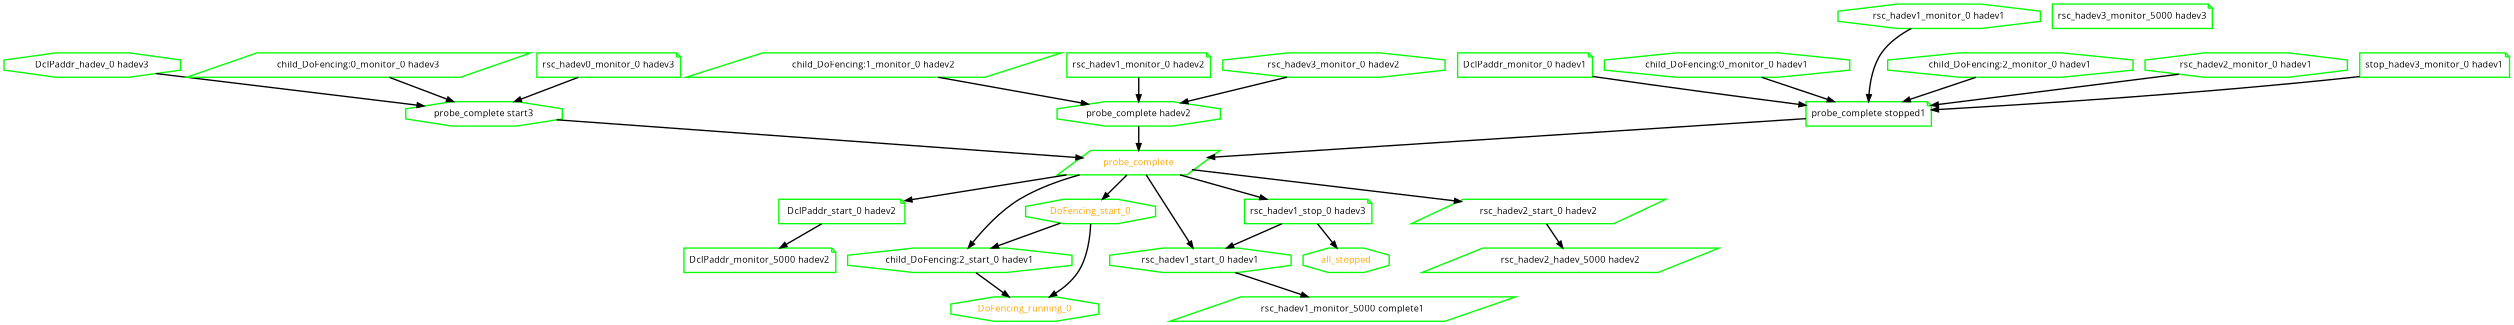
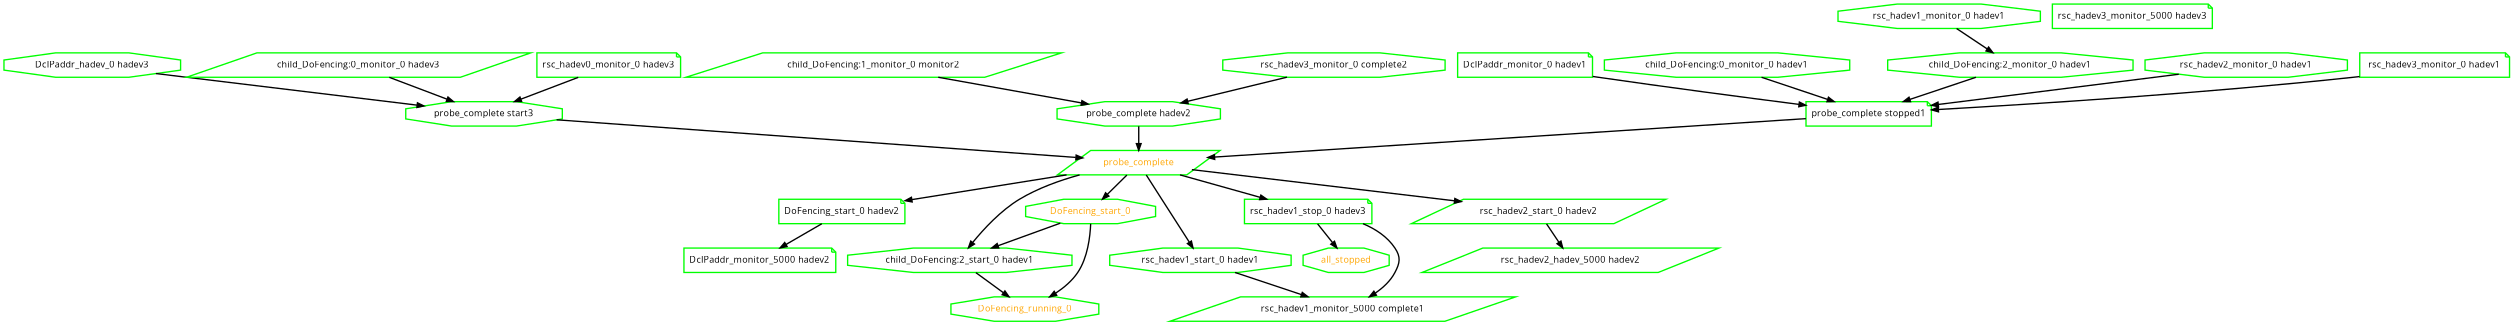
edge "rsc_hadev1_monitor_0 hadev1" -> "probe_complete stopped1": now "rsc_hadev1_monitor_0 hadev1" -> "child_DoFencing:2_monitor_0 hadev1"
node "child_DoFencing:1_monitor_0 hadev2": label "child_DoFencing:1_monitor_0 hadev2" -> "child_DoFencing:1_monitor_0 monitor2"
node "rsc_hadev1_monitor_0 hadev2": removed
node "rsc_hadev3_monitor_0 hadev2": label "rsc_hadev3_monitor_0 hadev2" -> "rsc_hadev3_monitor_0 complete2"
node "stop_hadev3_monitor_0 hadev1": label "stop_hadev3_monitor_0 hadev1" -> "rsc_hadev3_monitor_0 hadev1"
node "DcIPaddr_start_0 hadev2": label "DcIPaddr_start_0 hadev2" -> "DoFencing_start_0 hadev2"
edge "rsc_hadev1_stop_0 hadev3" -> "rsc_hadev1_start_0 hadev1": now "rsc_hadev1_stop_0 hadev3" -> "rsc_hadev1_monitor_5000 complete1"
